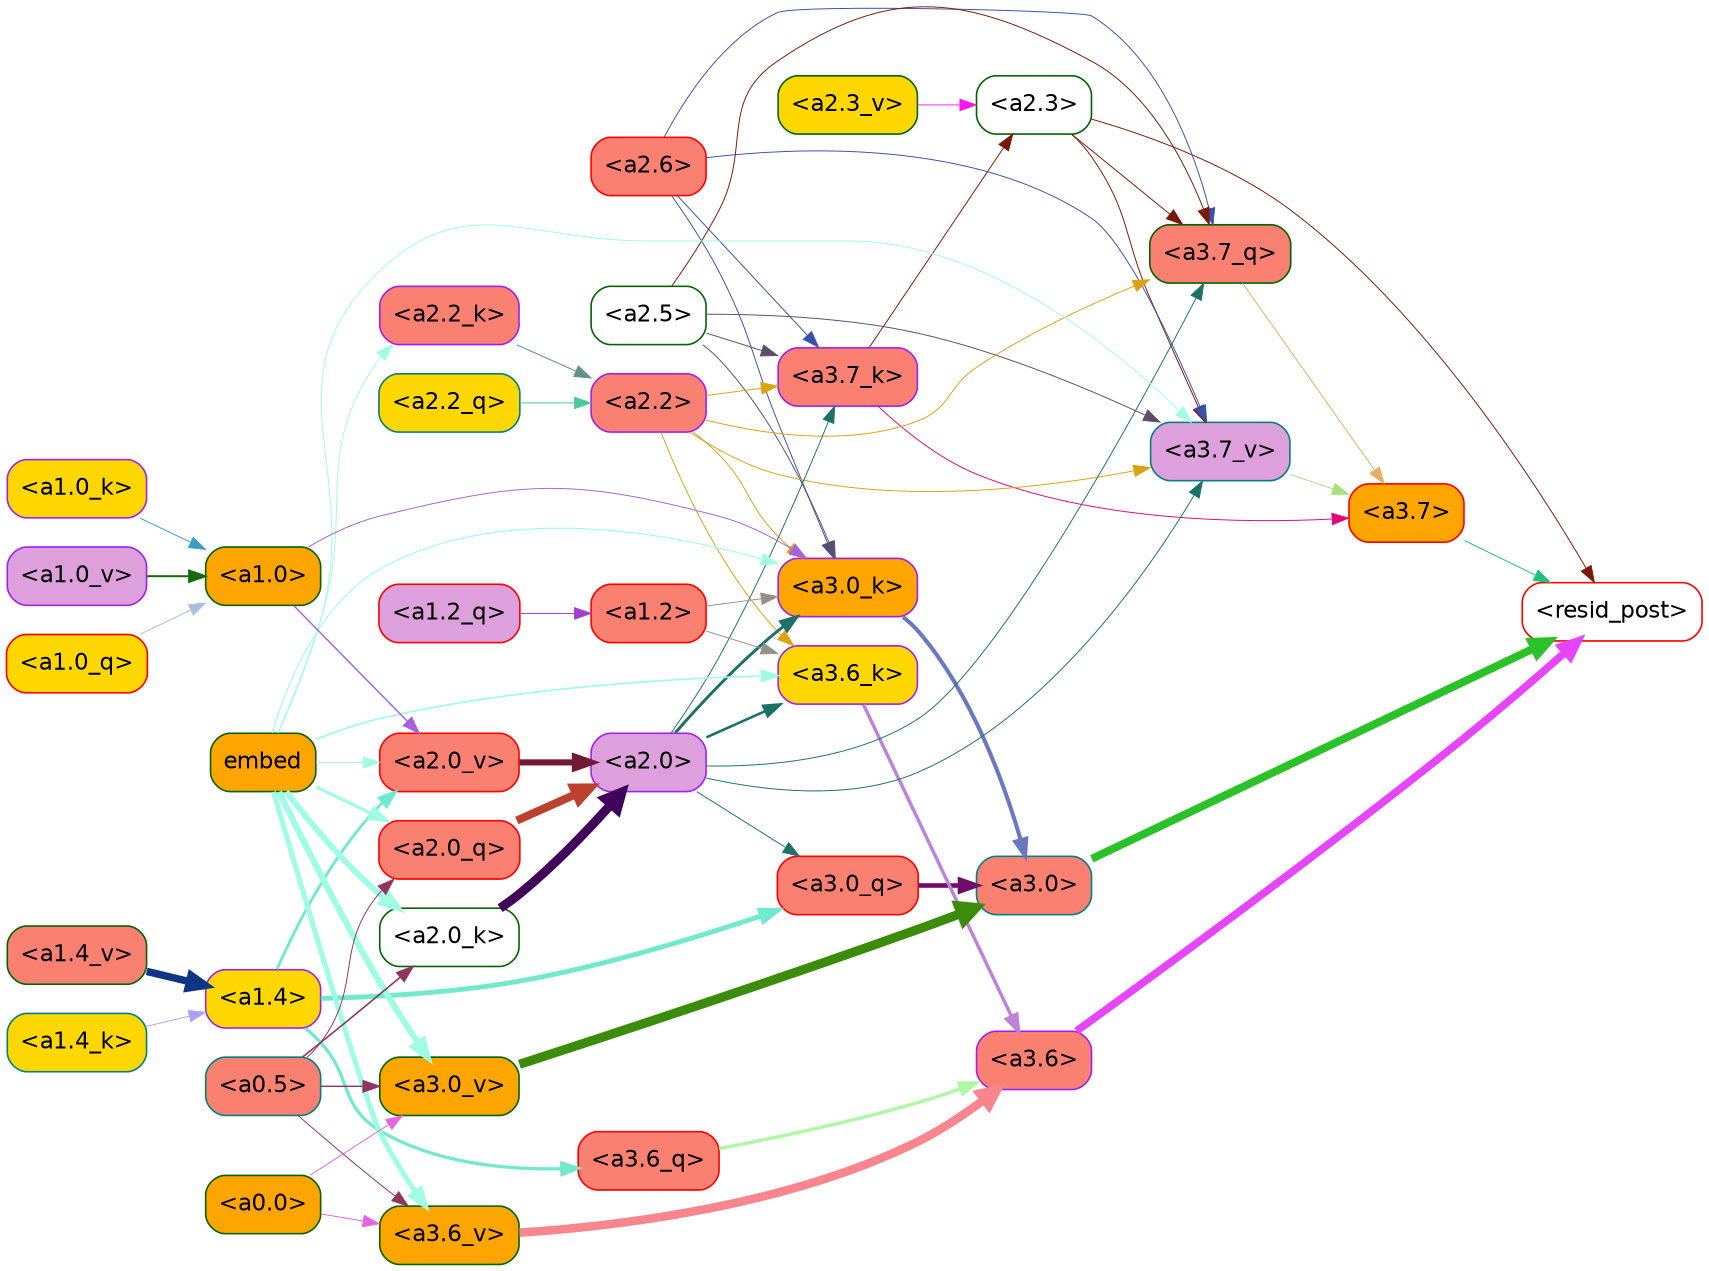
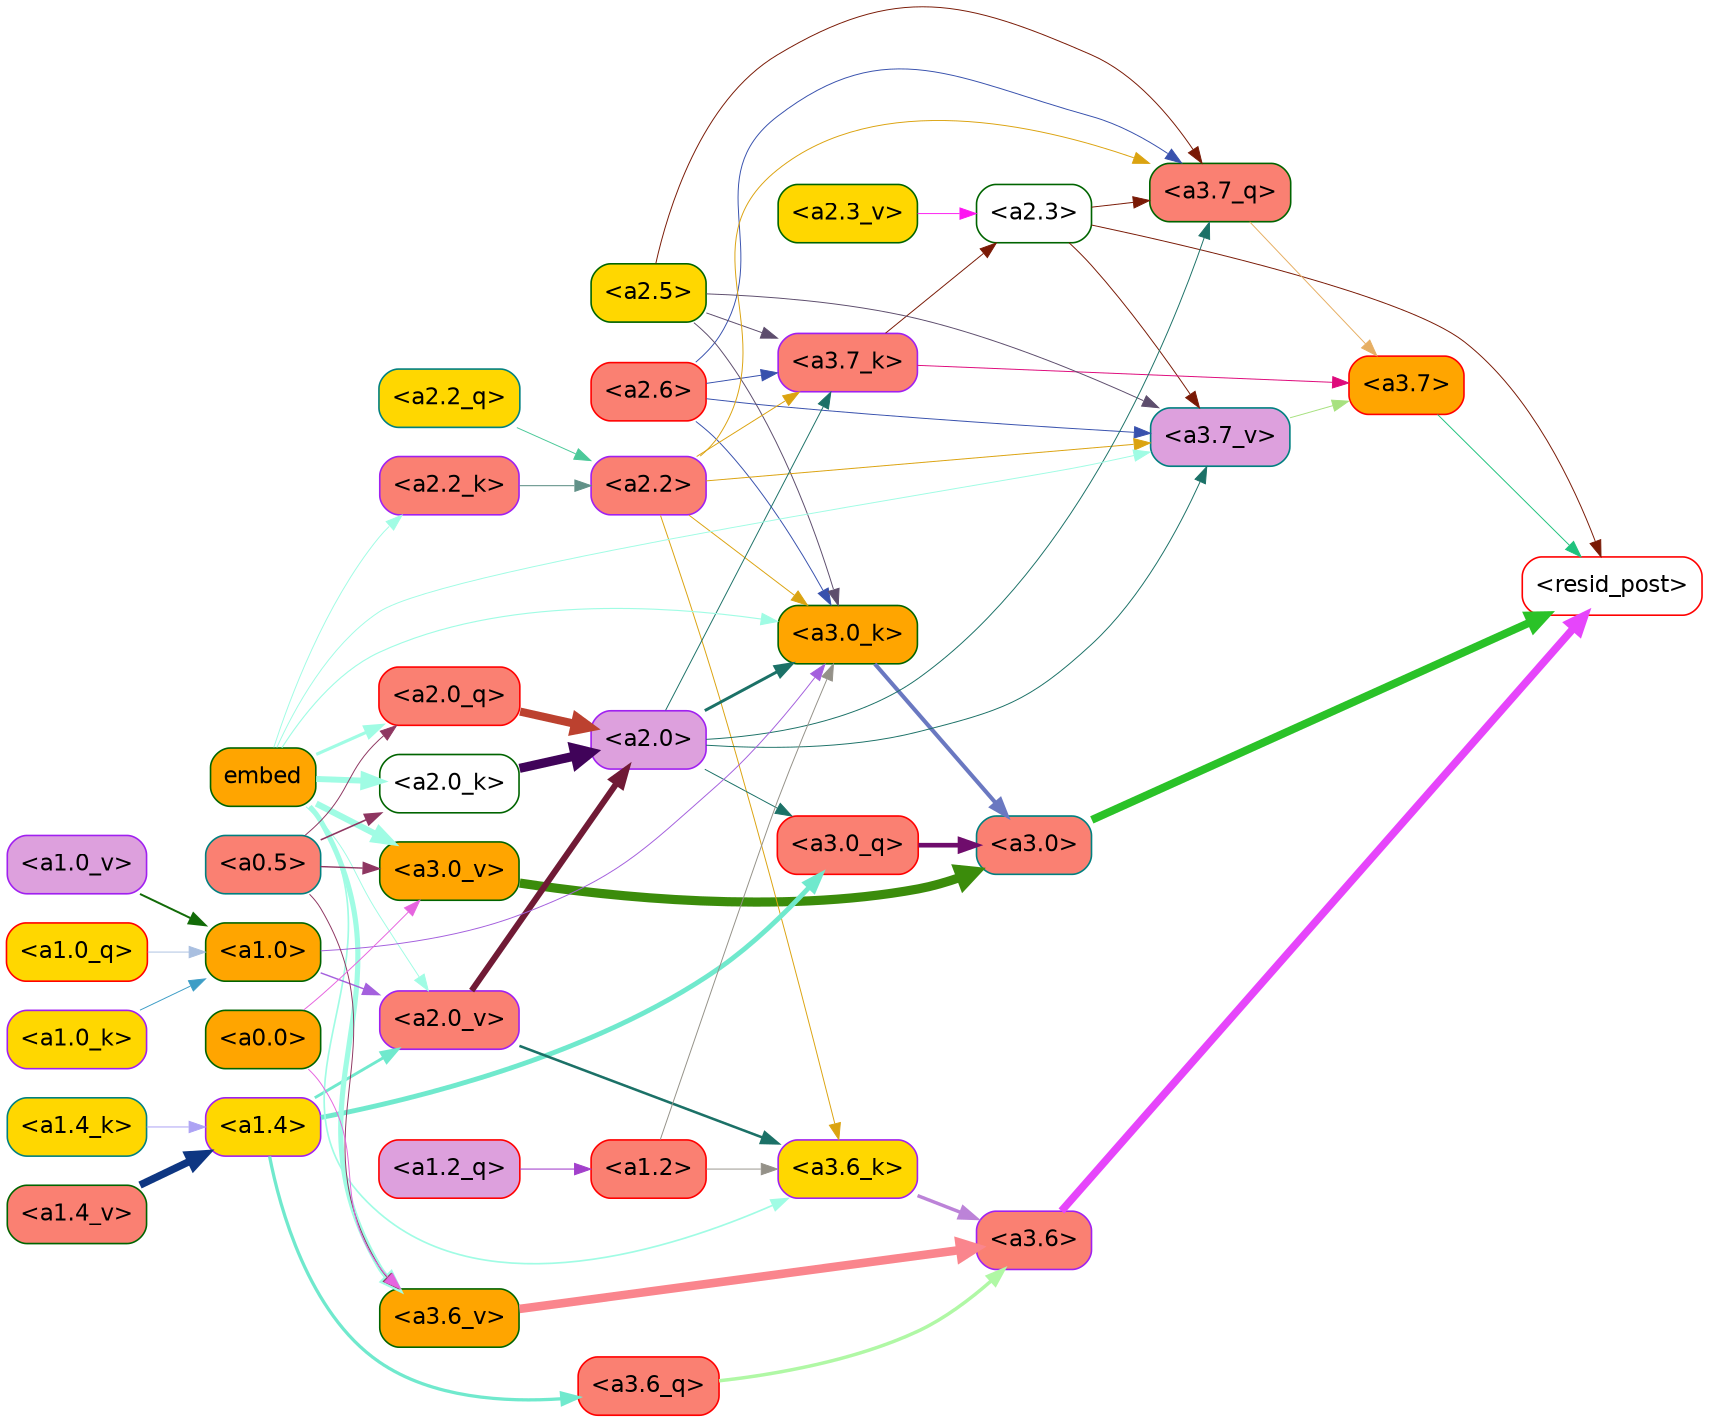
node "<a2.5>": fillcolor white -> gold
node "<a3.0_k>": color purple -> darkgreen
edge "<a2.0>" -> "<a3.6_k>": now "<a2.0_v>" -> "<a3.6_k>"
node "<a2.0_v>": color red -> purple
